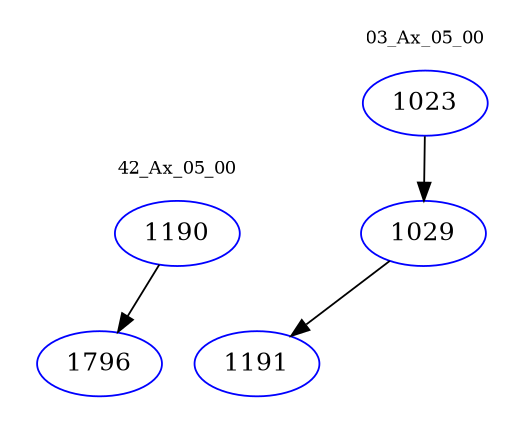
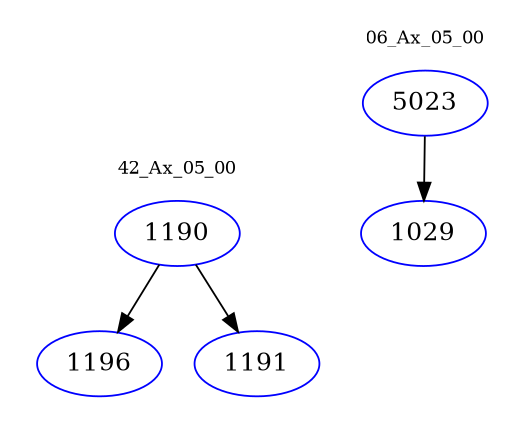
cluster "03_Ax_05_00": label "03_Ax_05_00" -> "06_Ax_05_00"
node "1023": label "1023" -> "5023"
edge "1029" -> "1191": now "1190" -> "1191"
node "1796": label "1796" -> "1196"
